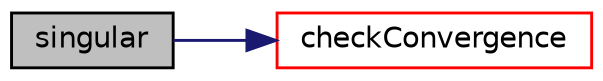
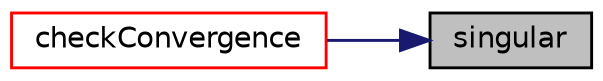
edge "singular" -> "checkConvergence": reversed
